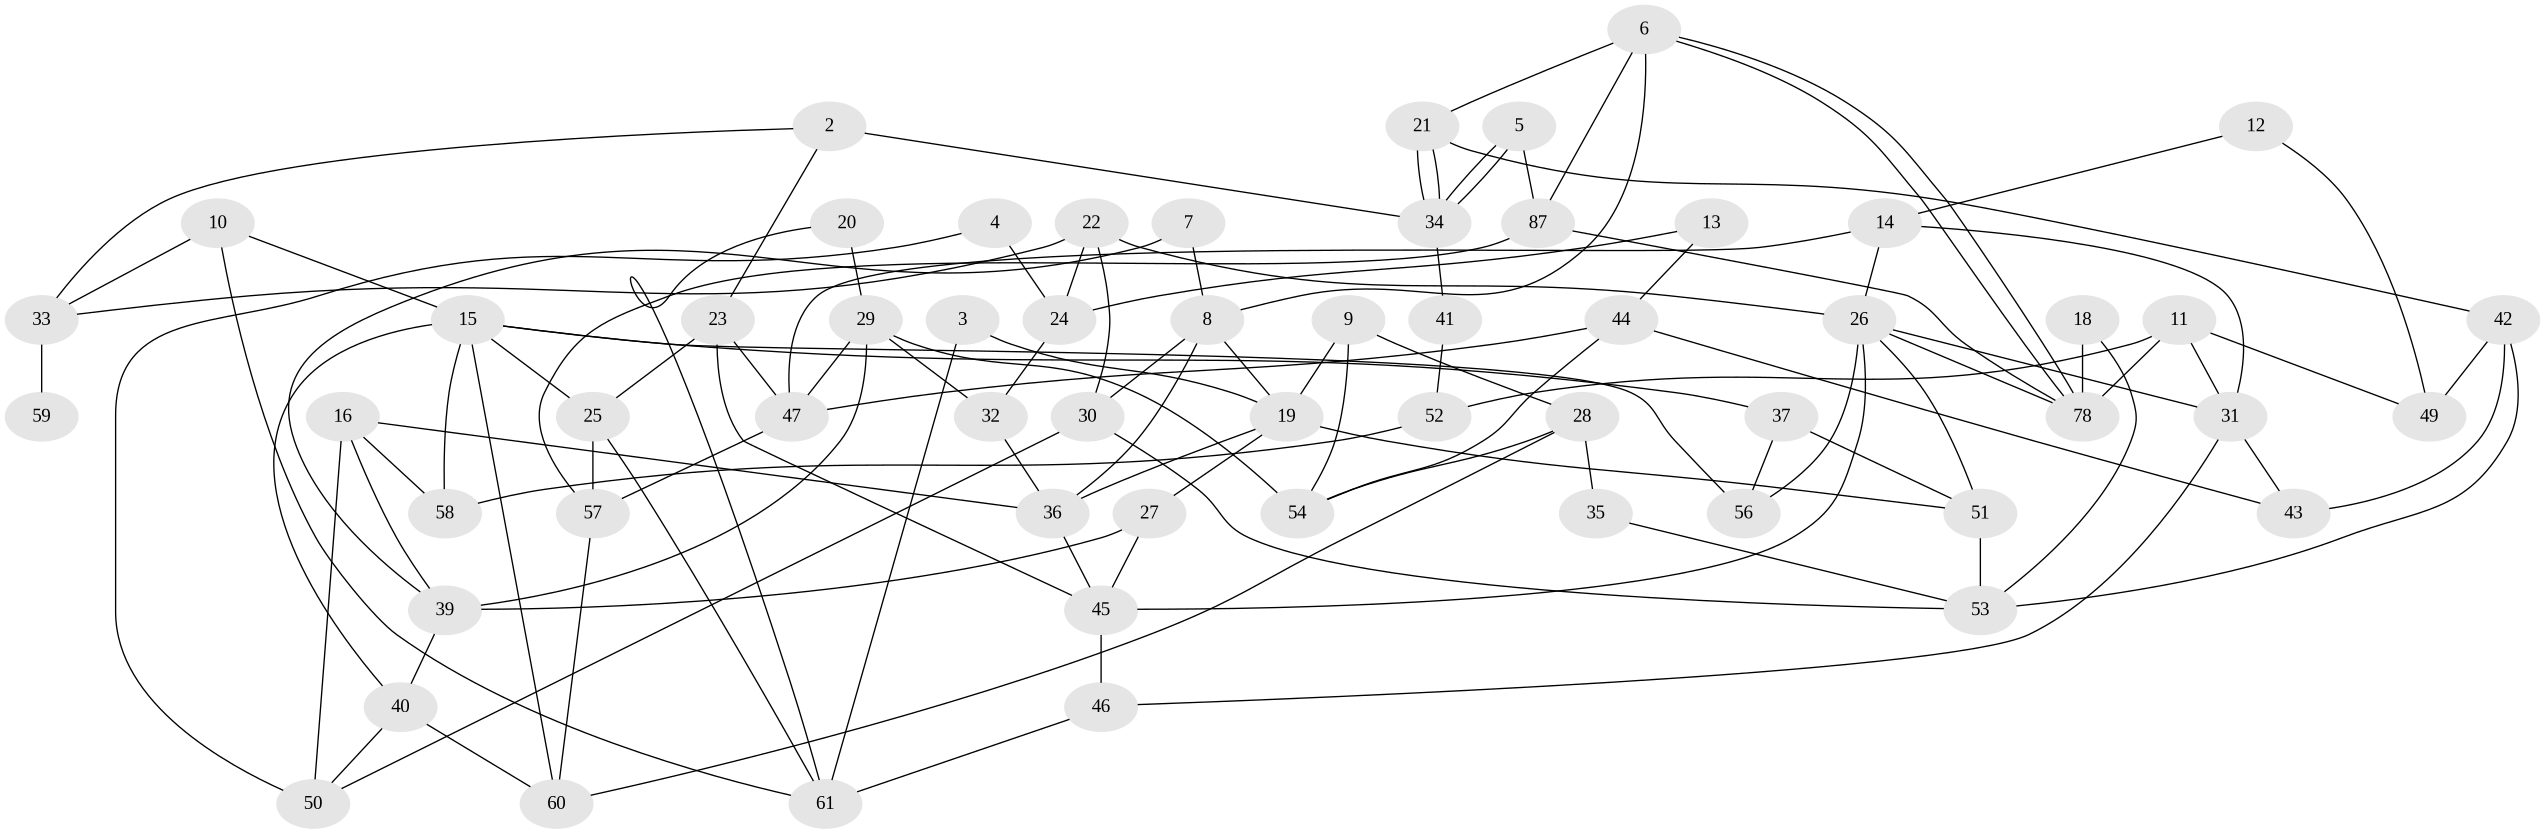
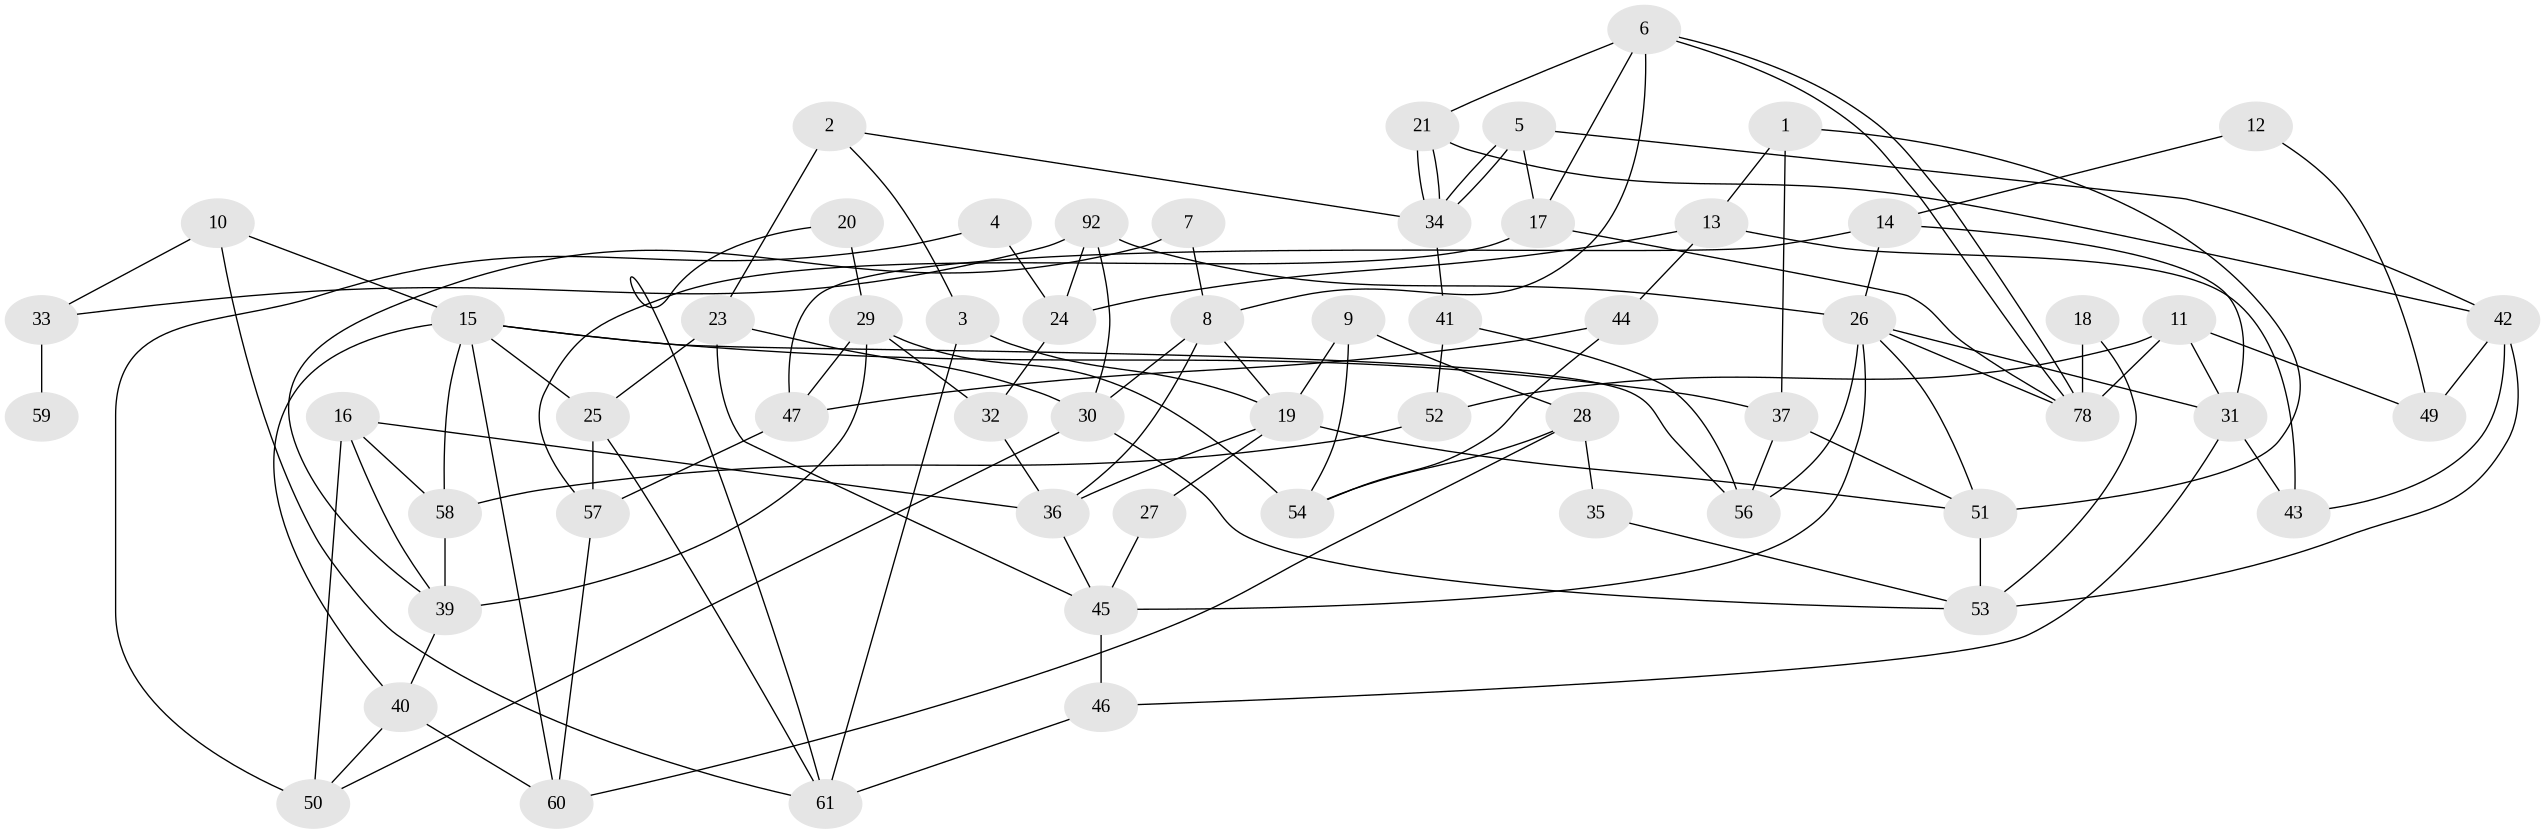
node "1": added
edge "2" -- "33": now "2" -- "3"
edge "5" -- "42": added
node "22": label "22" -> "92"
node "87": label "87" -> "17"
edge "23" -- "47": now "23" -- "30"
edge "41" -- "56": added
edge "44" -- "43": now "13" -- "43"
edge "27" -- "39": now "58" -- "39"
